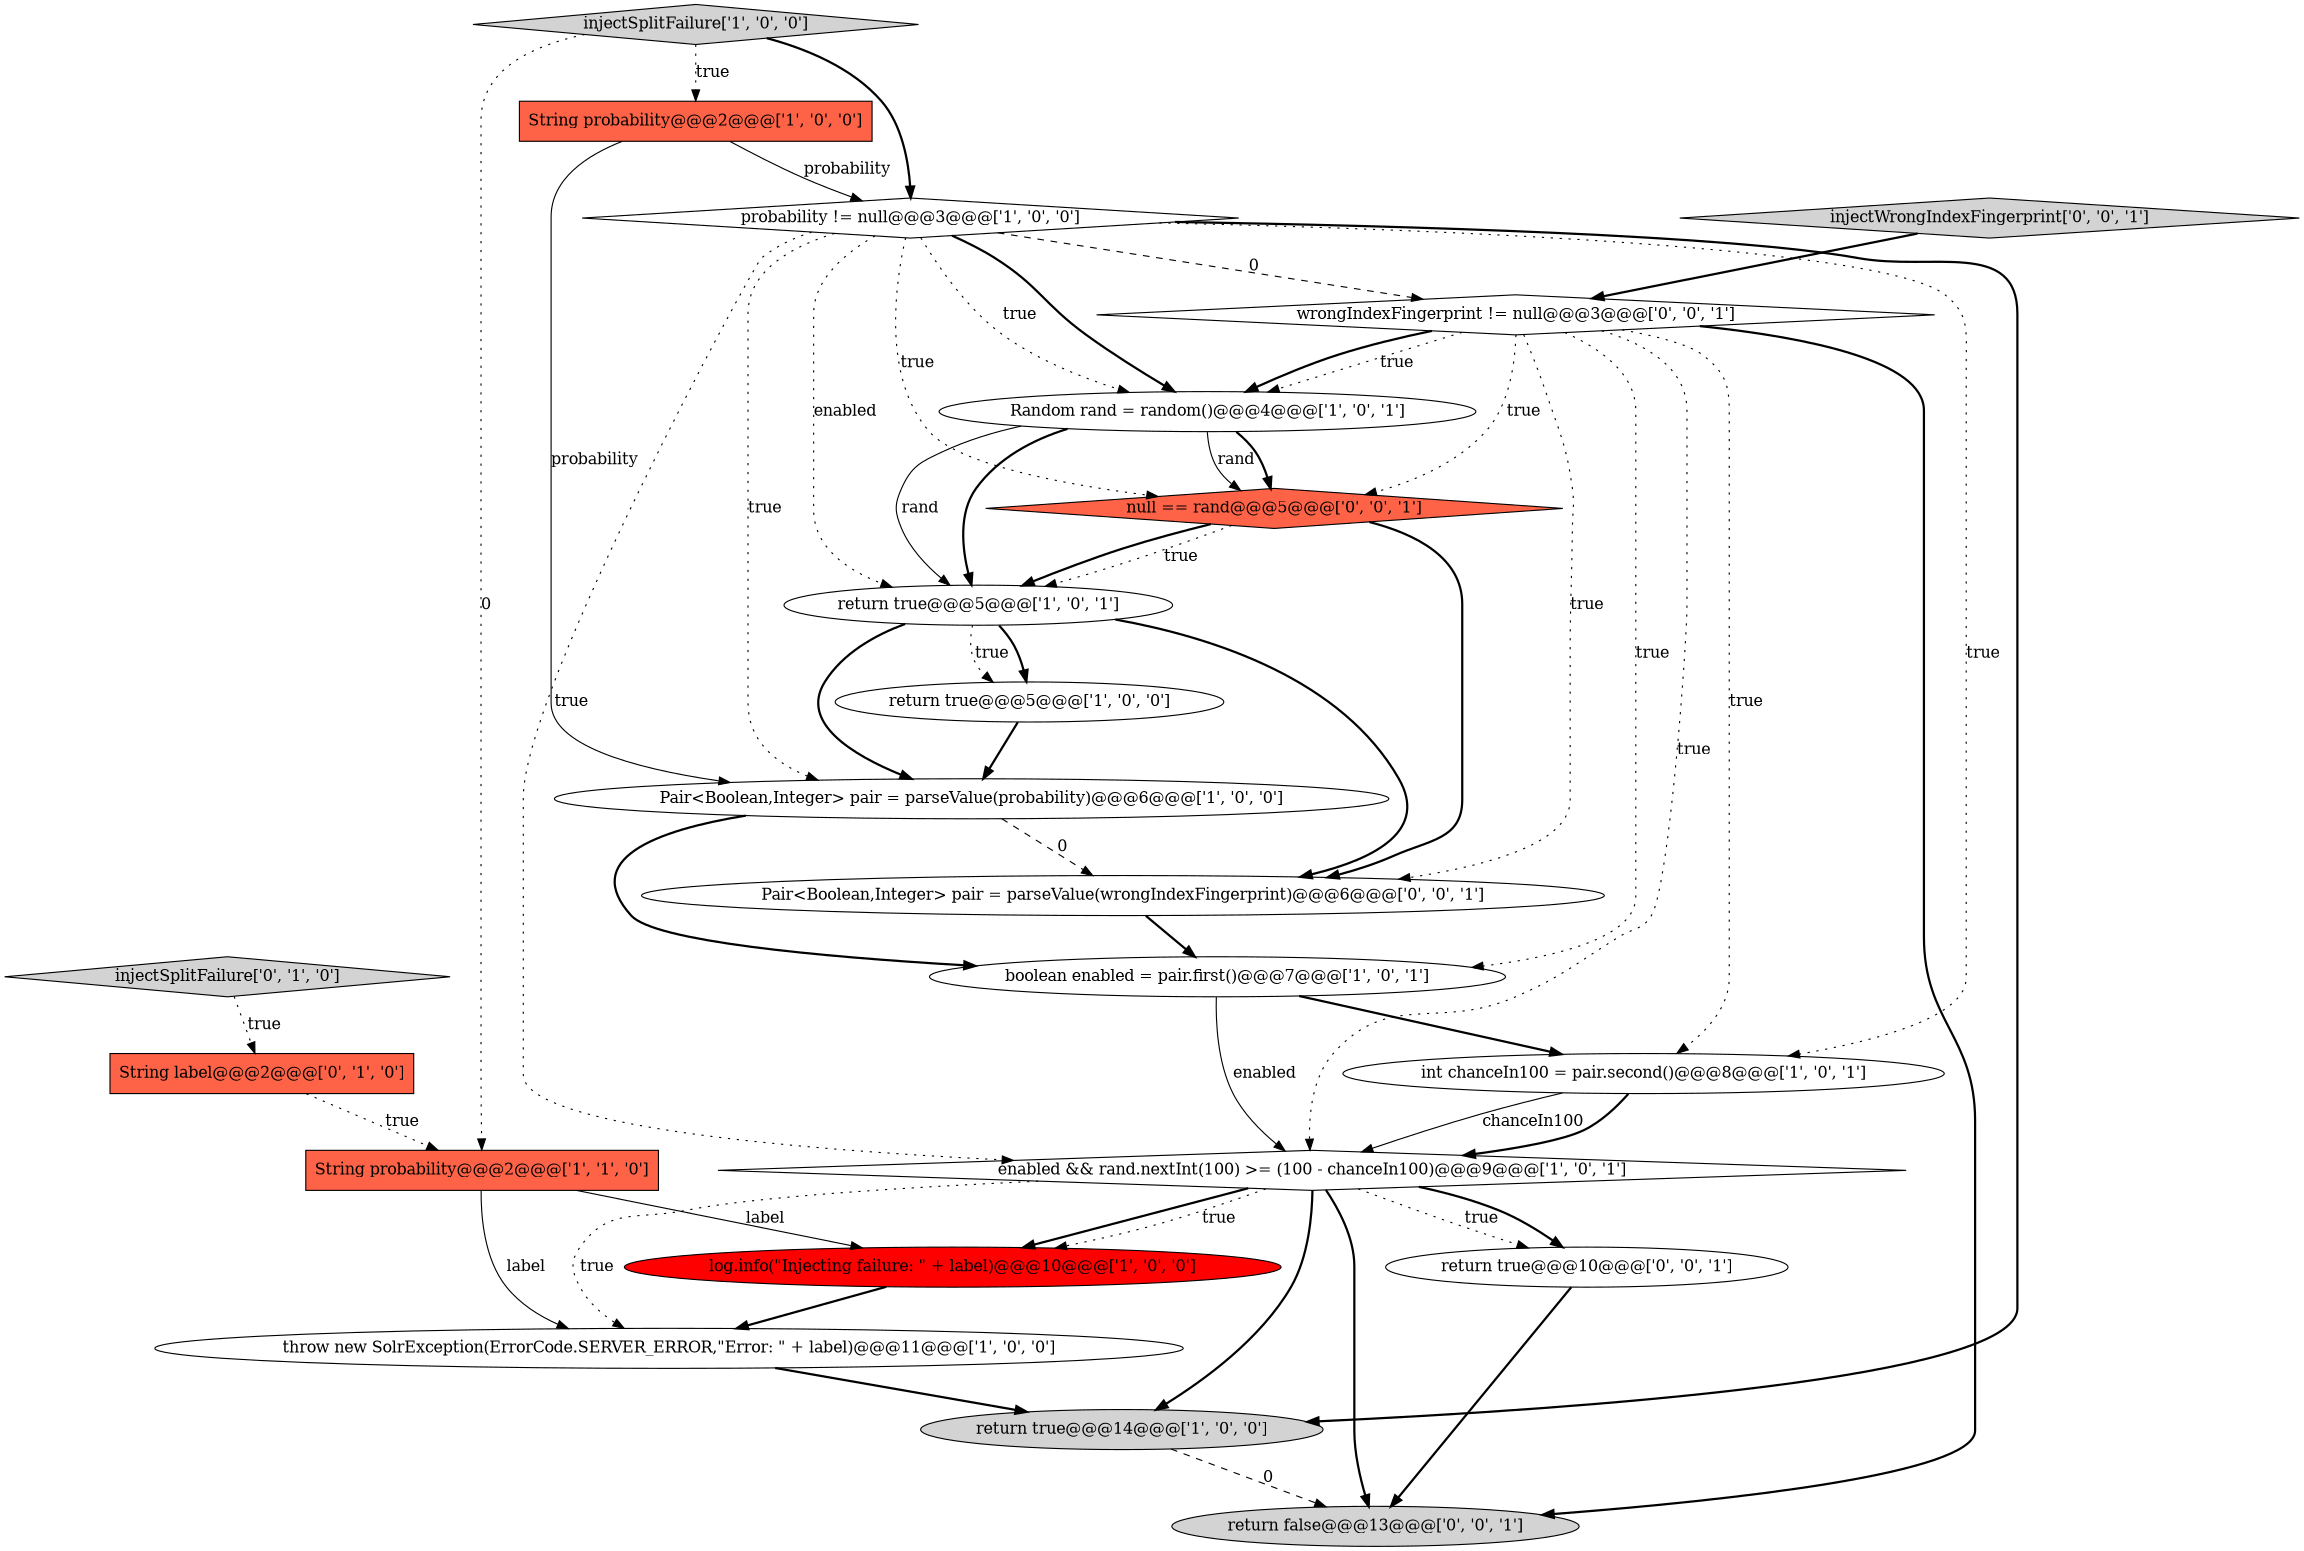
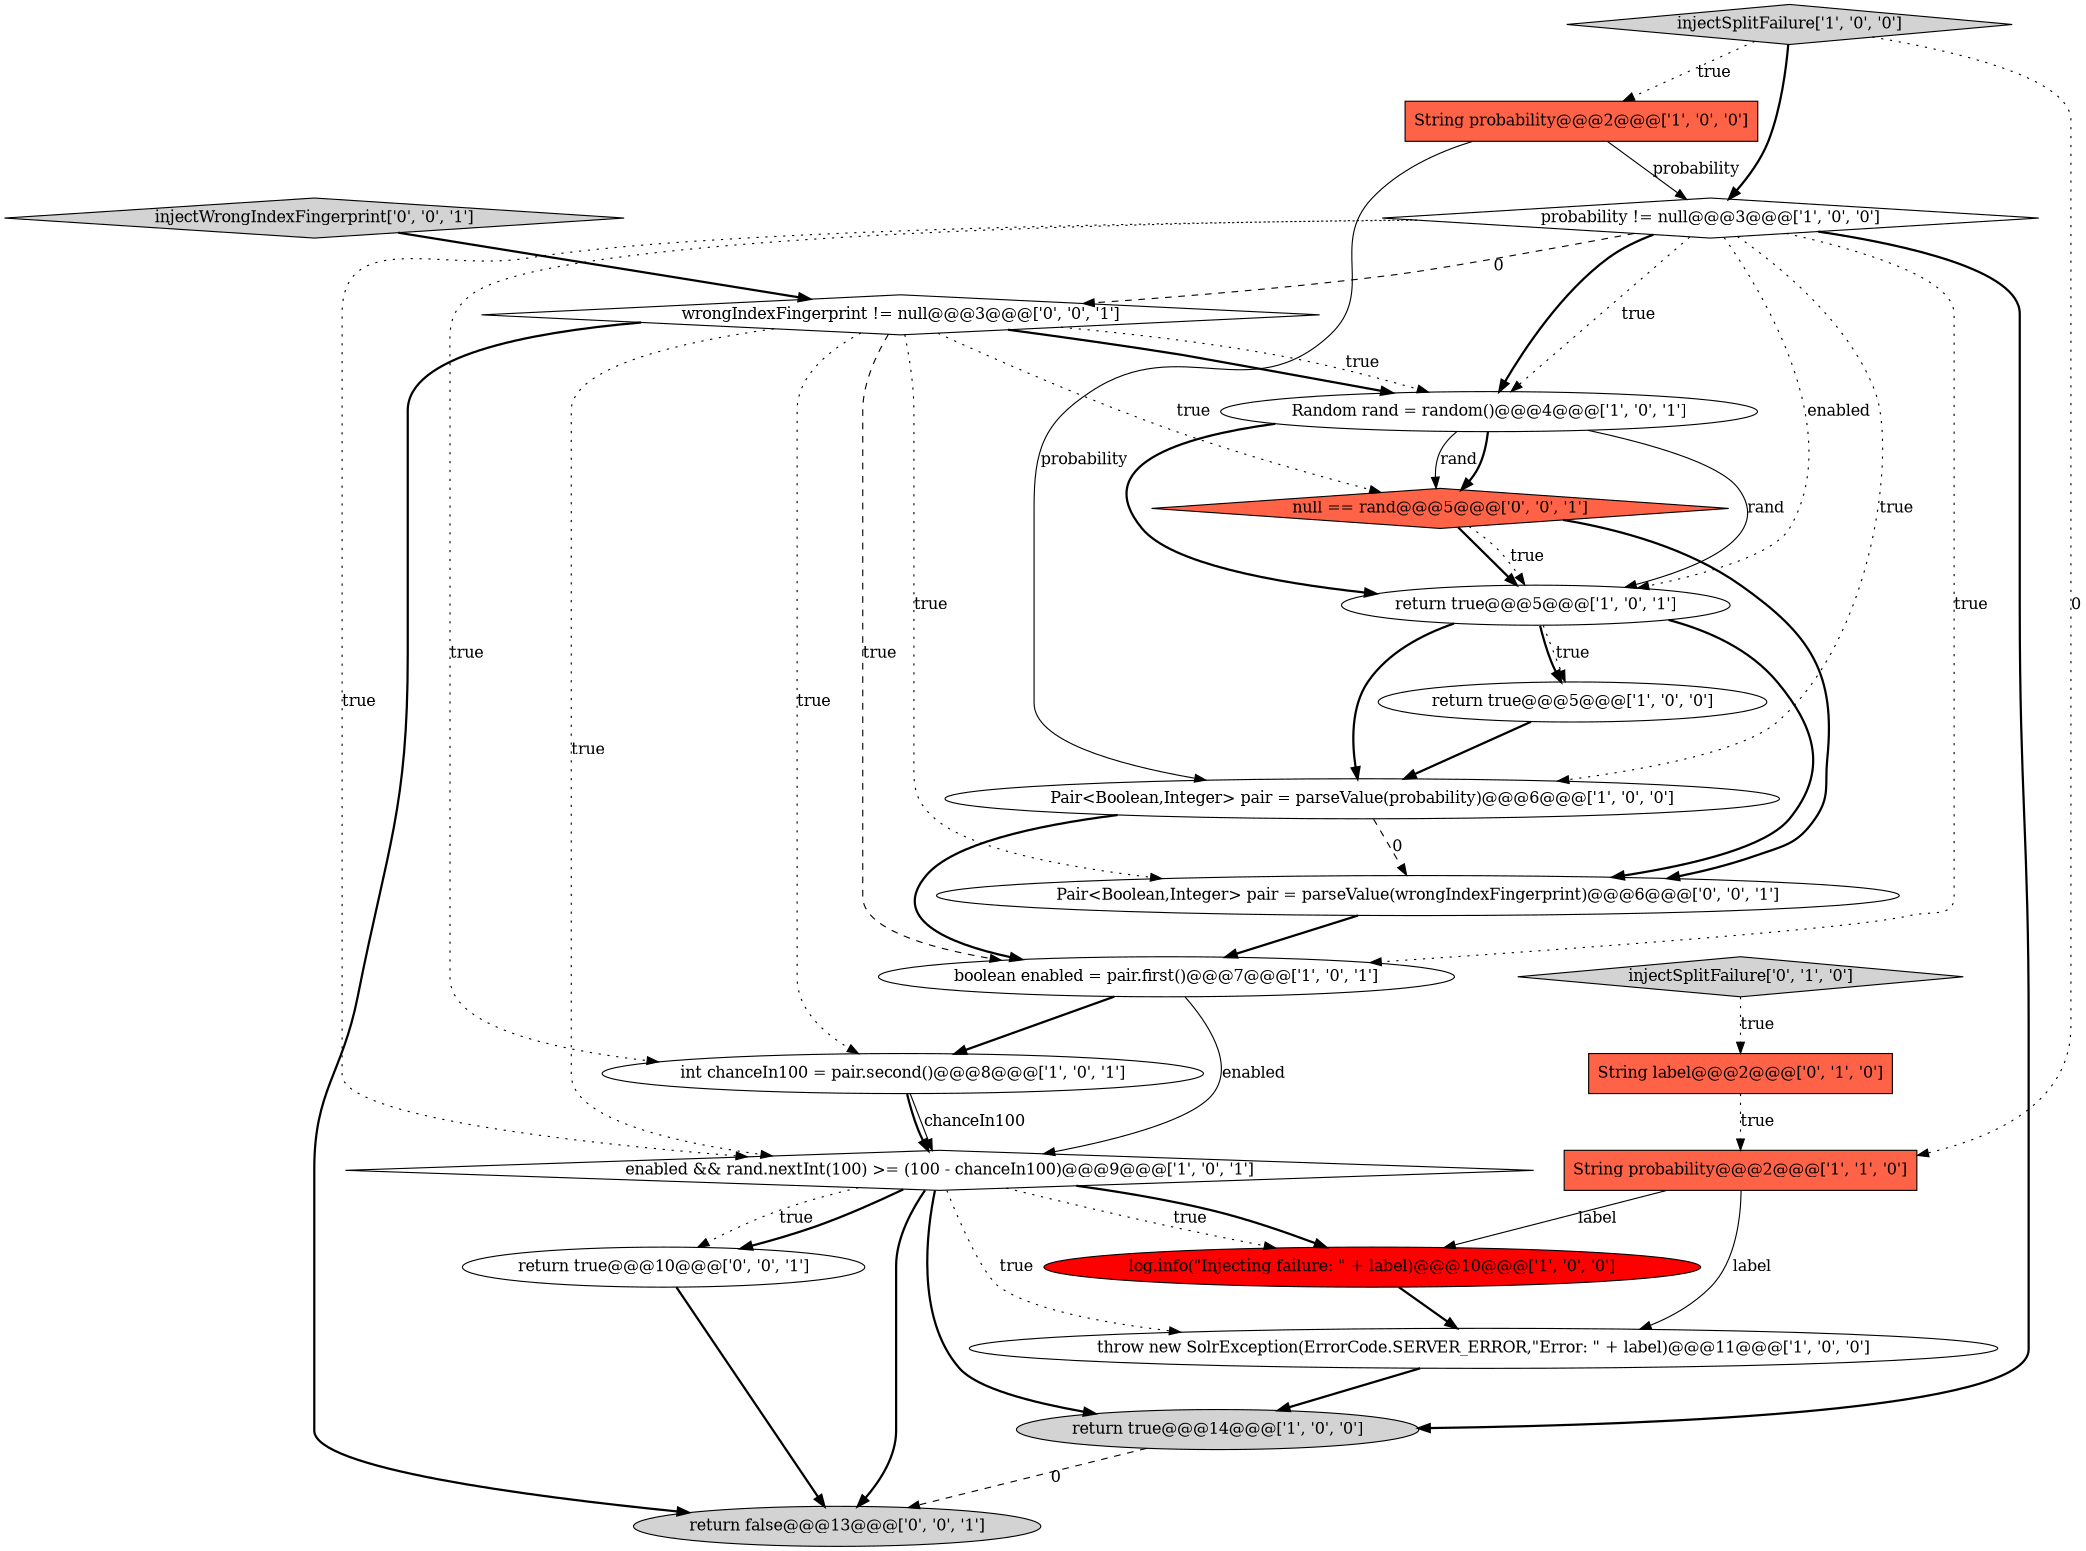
edge "probability != null@@@3@@@['1', '0', '0']" -> "null == rand@@@5@@@['0', '0', '1']": now "probability != null@@@3@@@['1', '0', '0']" -> "boolean enabled = pair.first()@@@7@@@['1', '0', '1']"
edge "wrongIndexFingerprint != null@@@3@@@['0', '0', '1']" -> "boolean enabled = pair.first()@@@7@@@['1', '0', '1']": style dotted -> dashed
